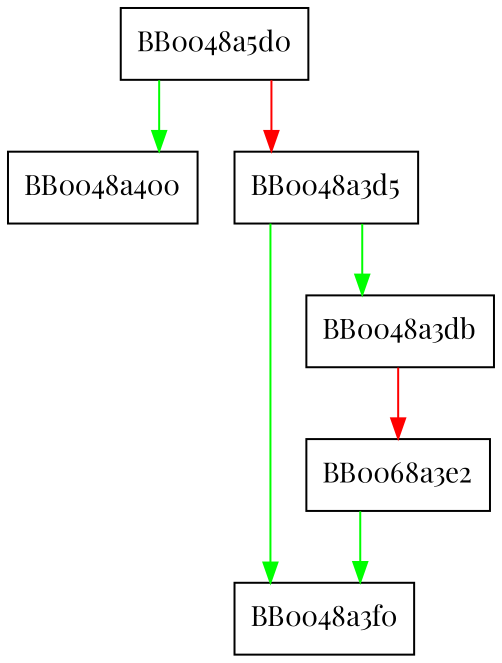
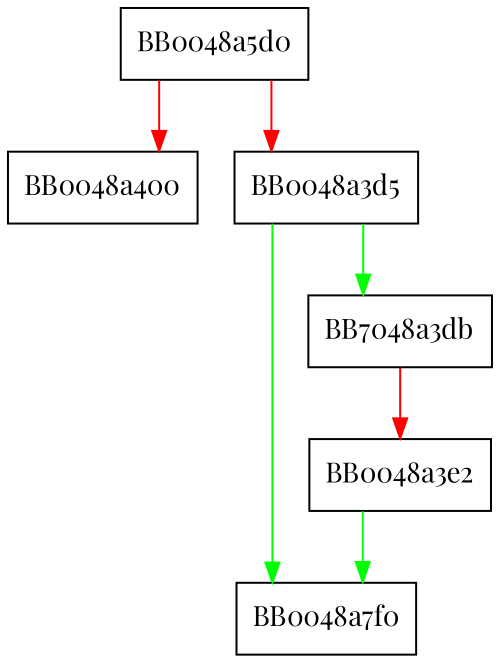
edge "BB0048a5d0" -> "BB0048a400": color green -> red
node "BB0048a3db": label "BB0048a3db" -> "BB7048a3db"
node "BB0068a3e2": label "BB0068a3e2" -> "BB0048a3e2"
node "BB0048a3f0": label "BB0048a3f0" -> "BB0048a7f0"
